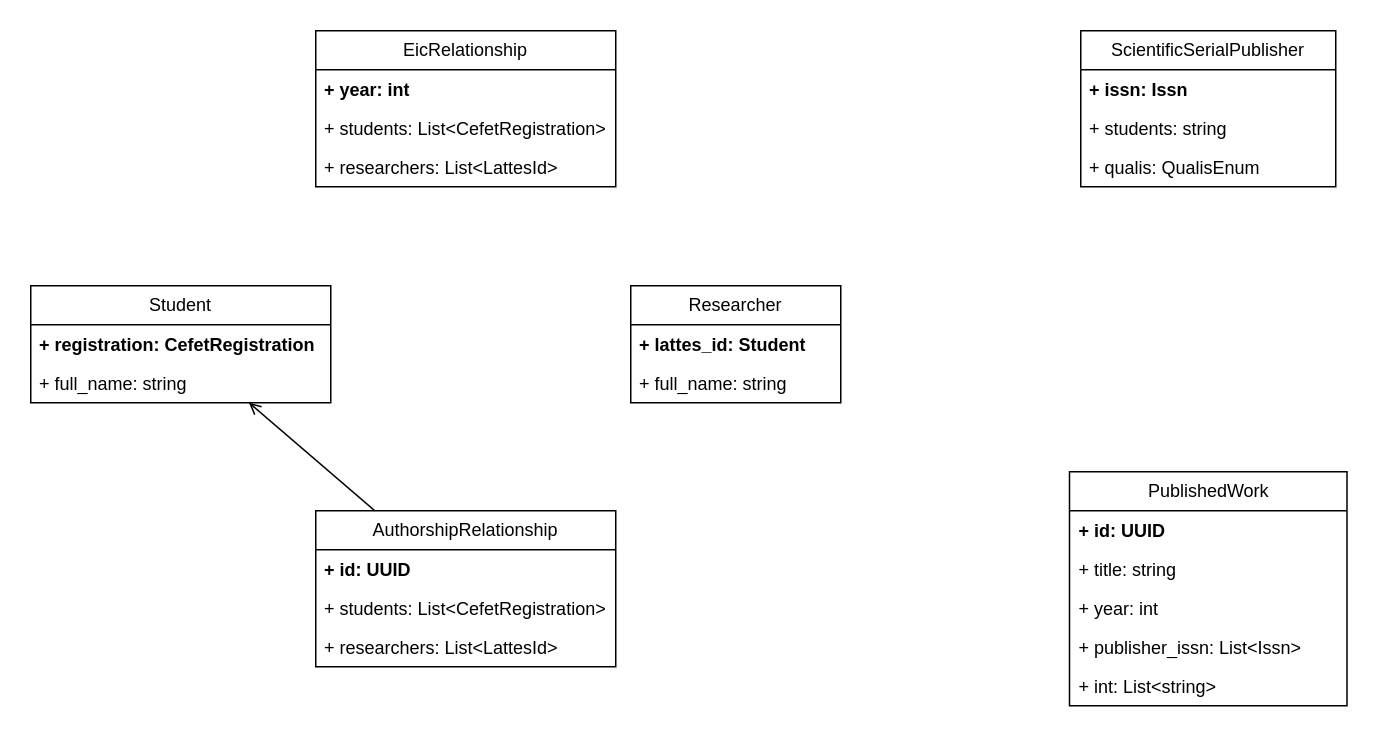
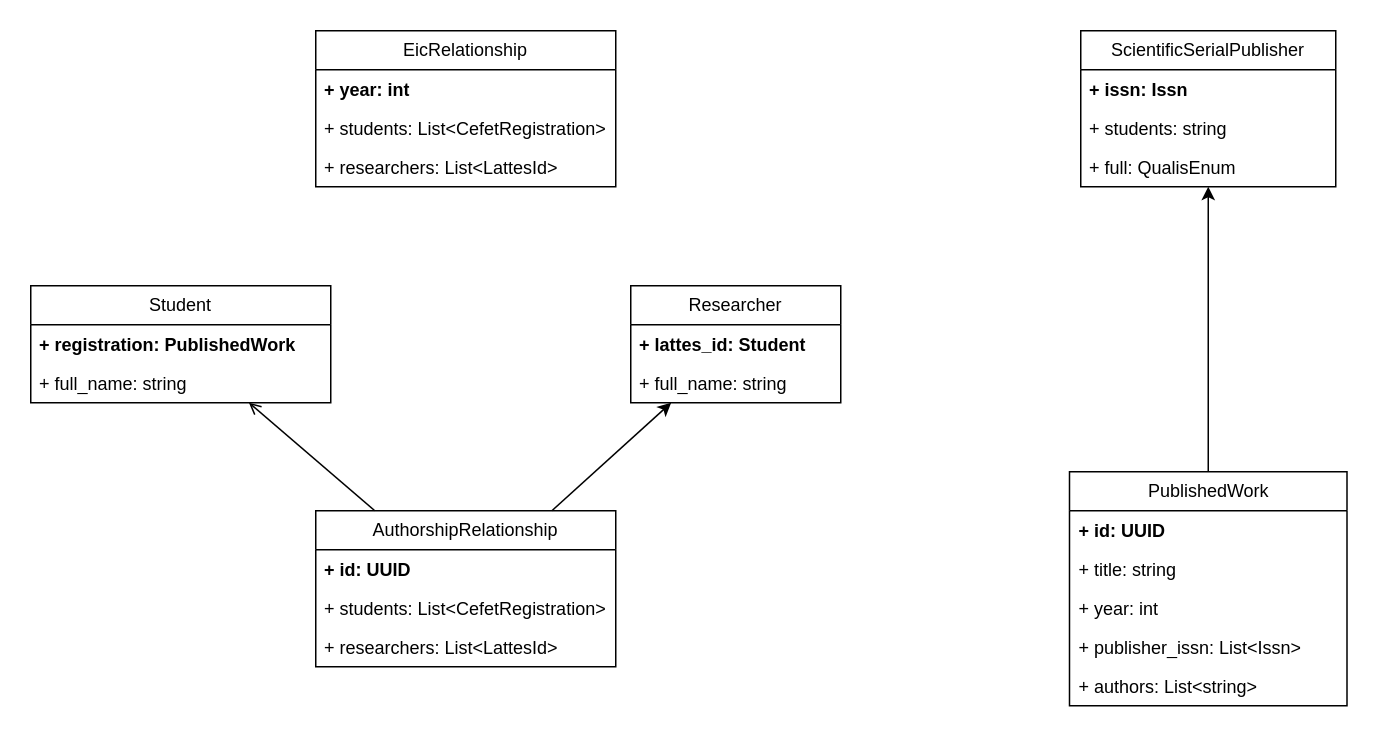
node "+ qualis: QualisEnum": label "+ qualis: QualisEnum" -> "+ full: QualisEnum"
edge "PublishedWork" -> "ScientificSerialPublisher": added
node "+ registration: CefetRegistration": label "+ registration: CefetRegistration" -> "+ registration: PublishedWork"
edge "AuthorshipRelationship" -> "Researcher": added
node "+ int: List<string>": label "+ int: List<string>" -> "+ authors: List<string>"
